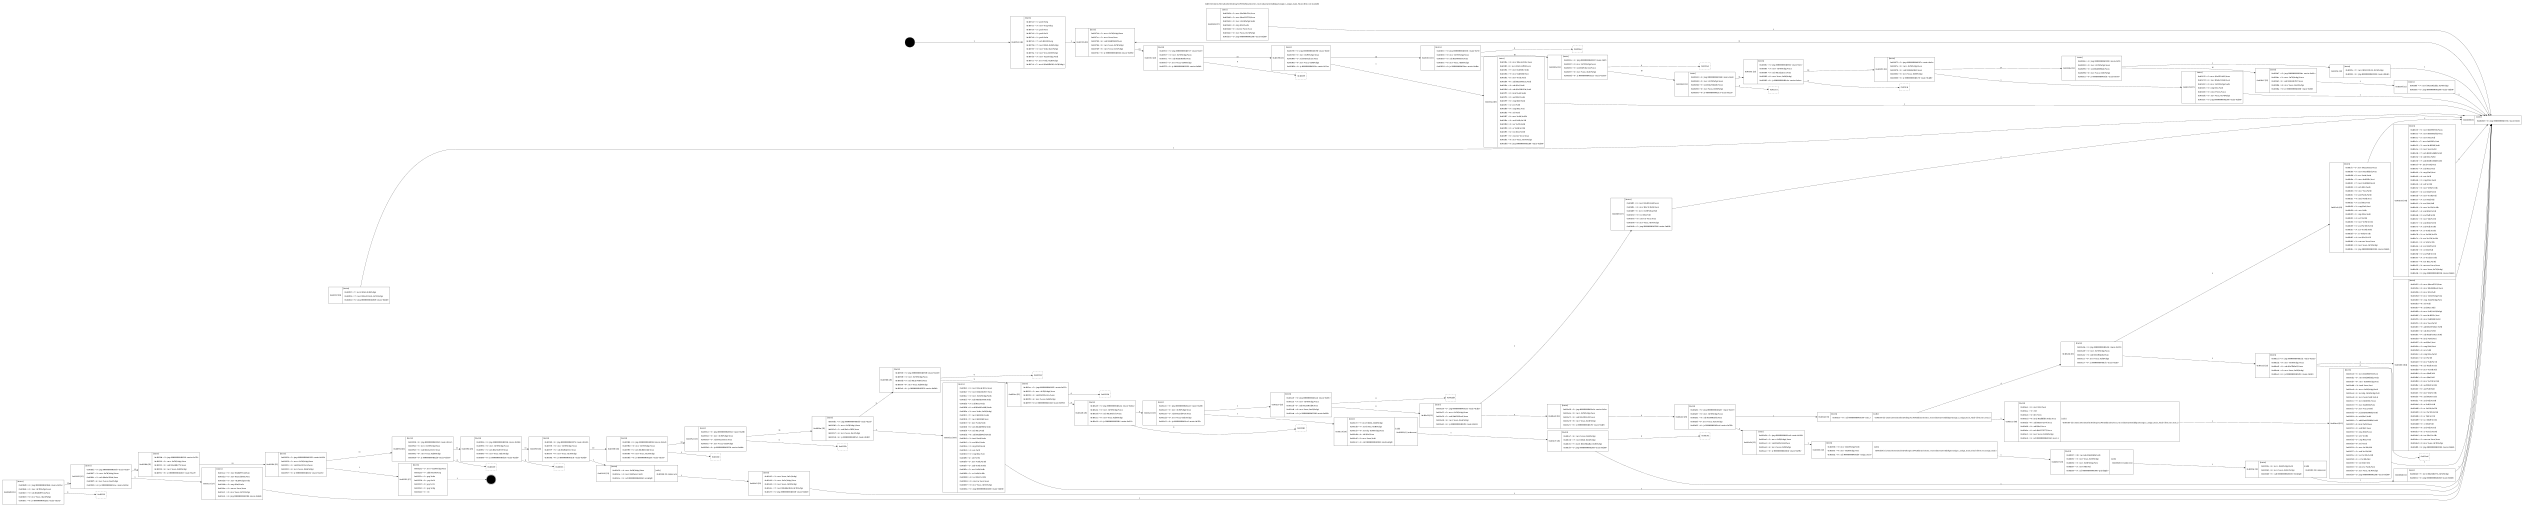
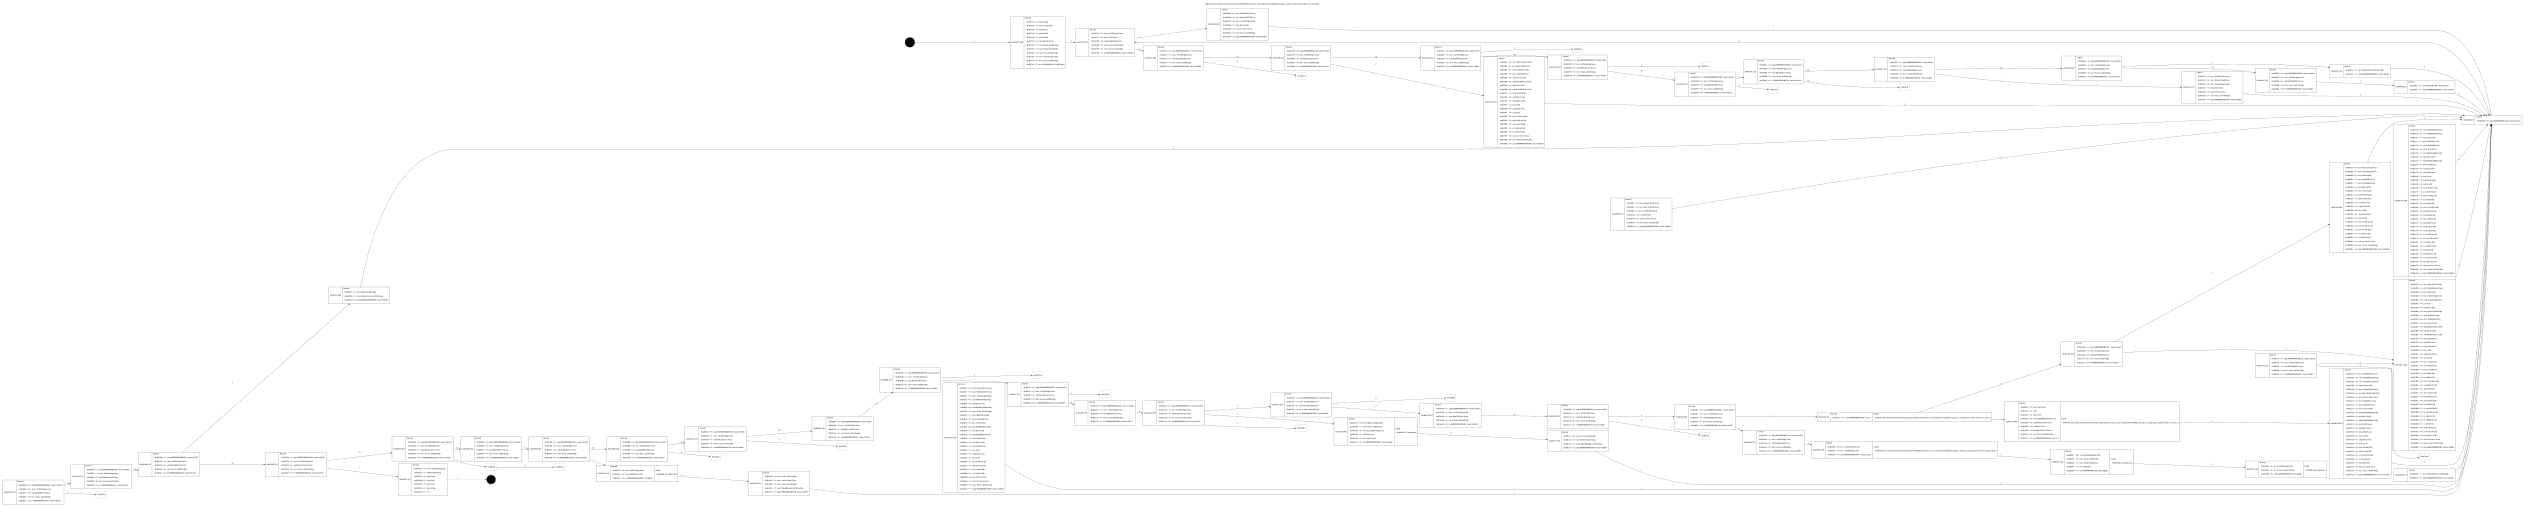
edge "0x4017cb [23]" -> "0x401b3b [27]": added, label "1"
edge "0x401a50 [25]" -> "0x401df5 [27]": removed, label "2"
edge "0x401ab4 [25]" -> "0x401acd [25]": now "0x401ab4 [25]" -> "0x401d51 [164]"
edge "0x40190b [25]" -> "0x40221f [19]": added, label "1"
edge "0x4019ba [25]" -> "0x401fa2 [109]": removed, label "1"
edge "0x401a05 [25]" -> "0x4020b1": now "0x401a1e [25]" -> "0x4020b1"
edge "0x401ce7 [23]" -> "0x401c93": now "0x401a69 [25]" -> "0x401c93"
edge "0x401956 [25]" -> "0x401b56": now "0x4022b9" -> "0x401b56"
edge "0x40203e [15]" -> "0x40204d [12]": removed, label "1"
node "0x401cae [27]": removed
